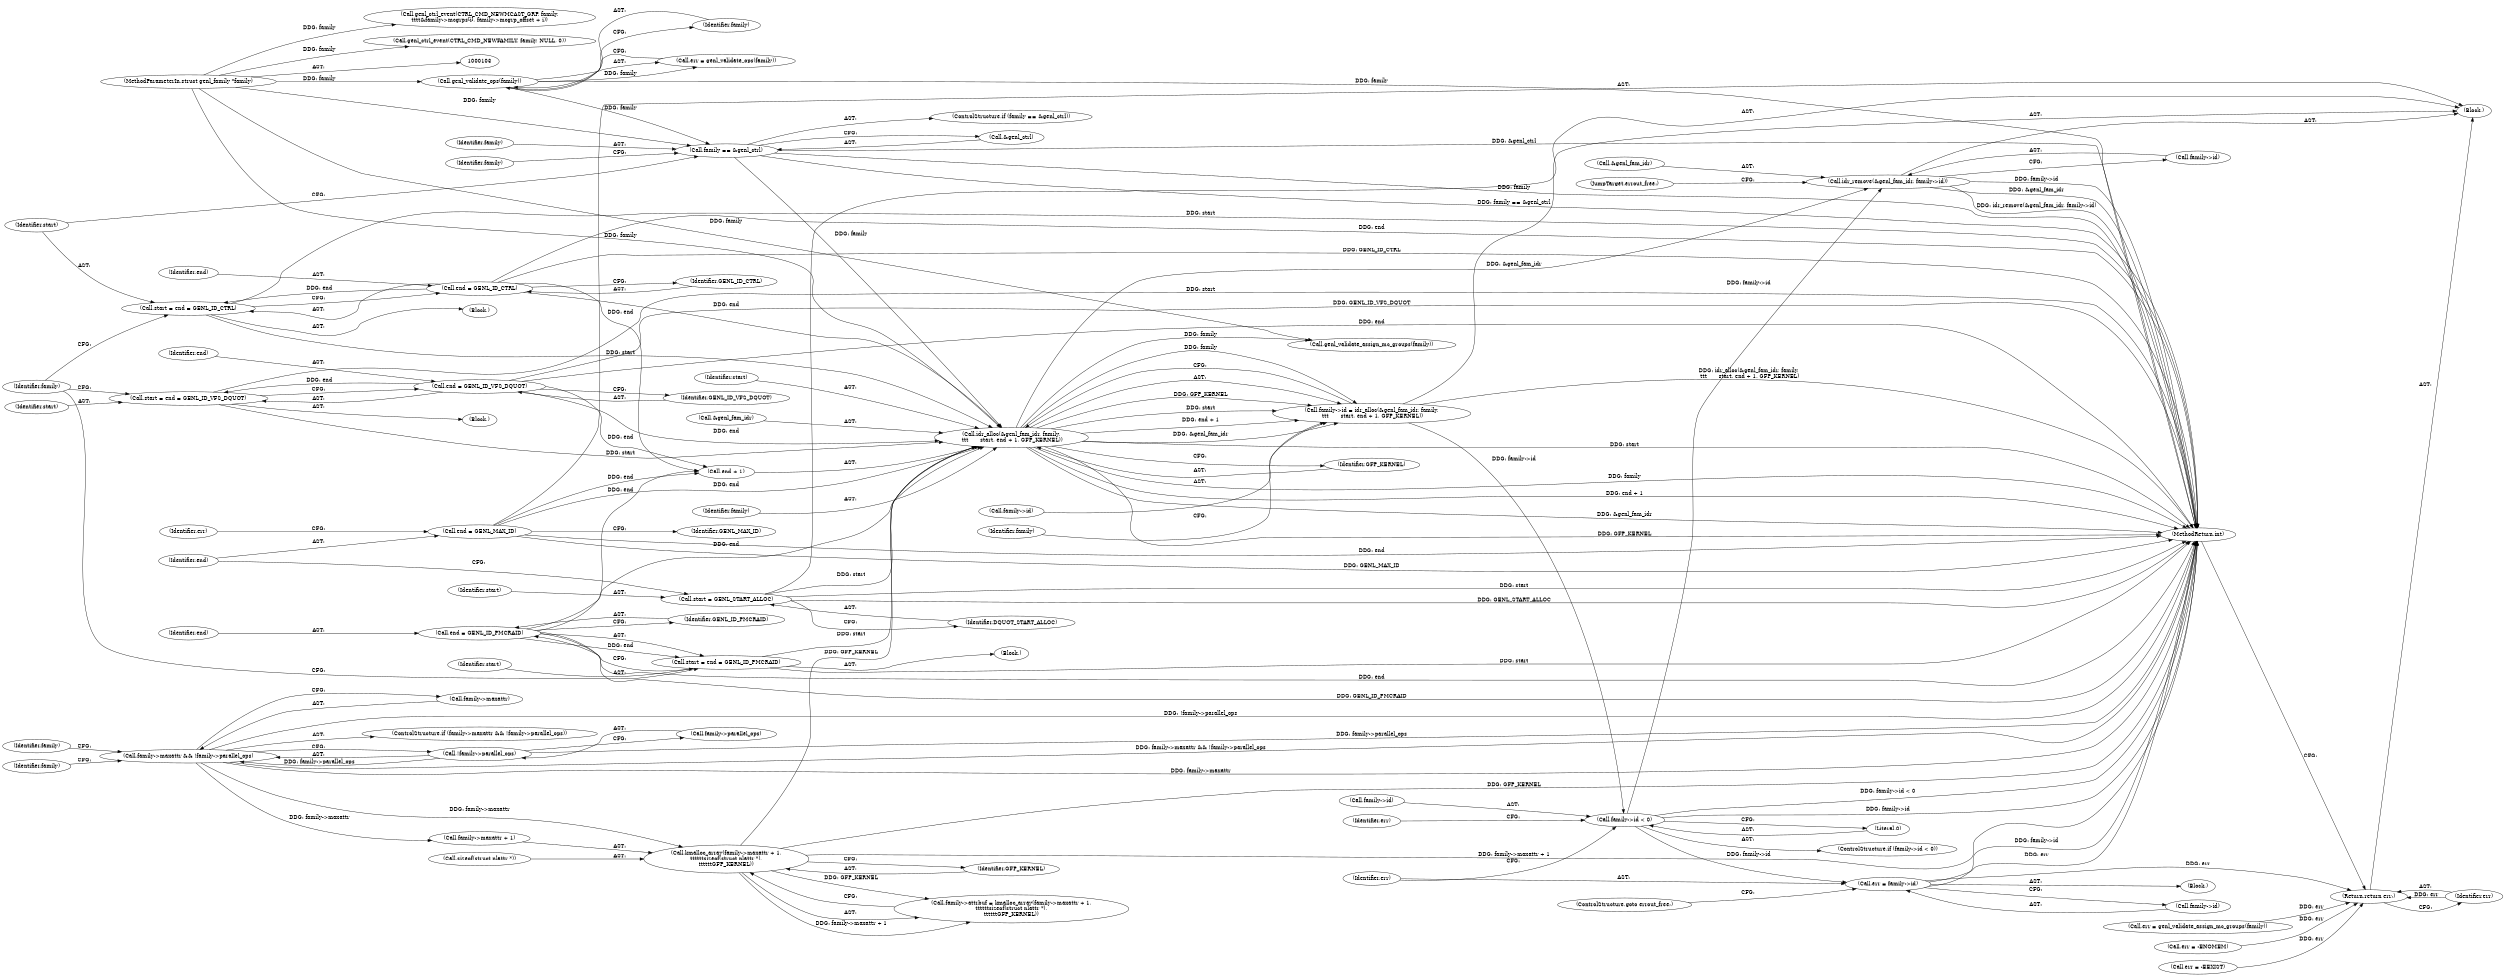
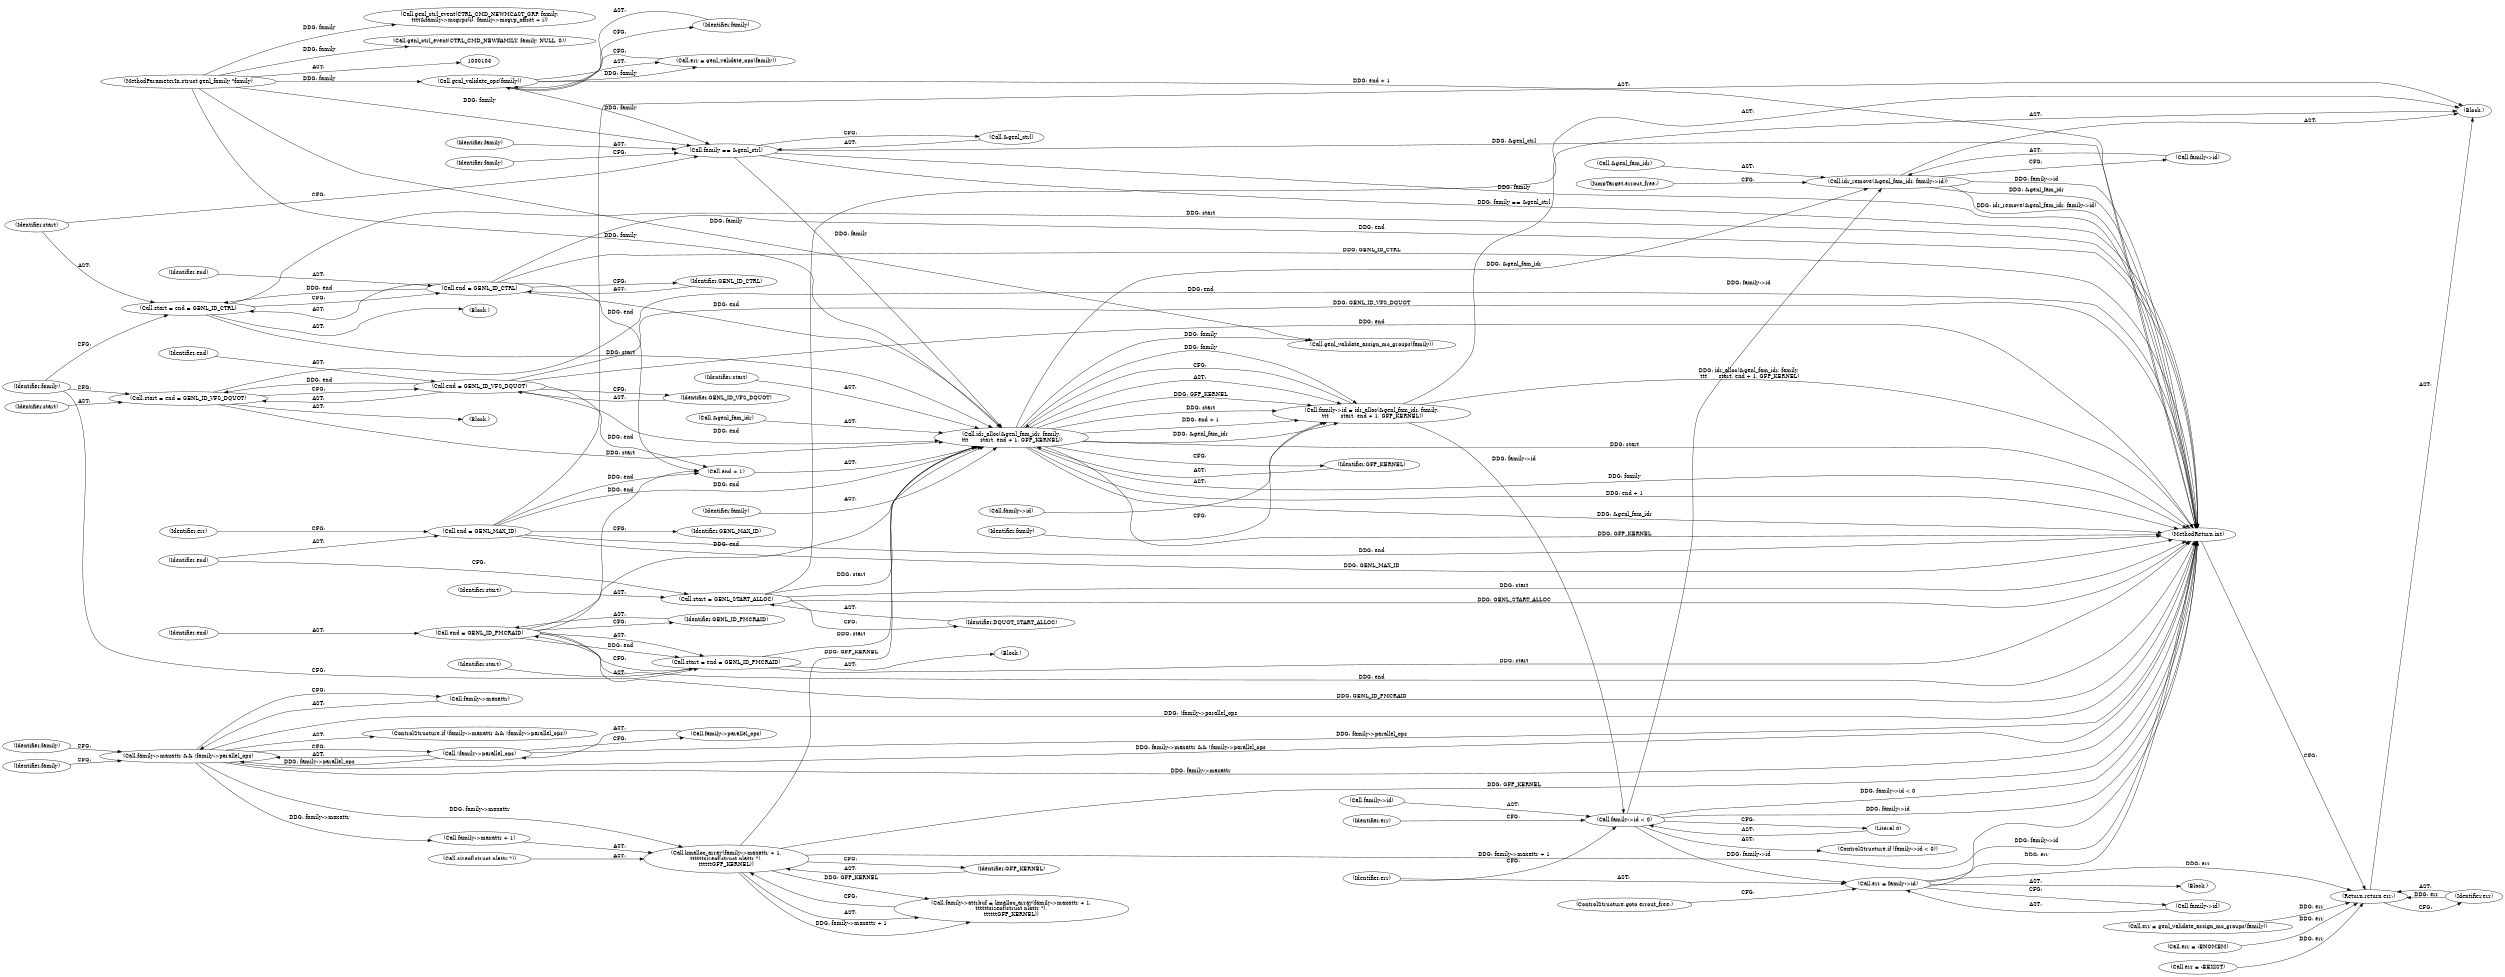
edge "(Call,genl_validate_ops(family))" -> "(MethodReturn,int)": label "DDG: family" -> "DDG: end + 1"
node "(ControlStructure,if (family == &genl_ctrl))": removed
edge "(Call,start = end = GENL_ID_VFS_DQUOT)" -> "(MethodReturn,int)": label "DDG: start" -> "DDG: end"
